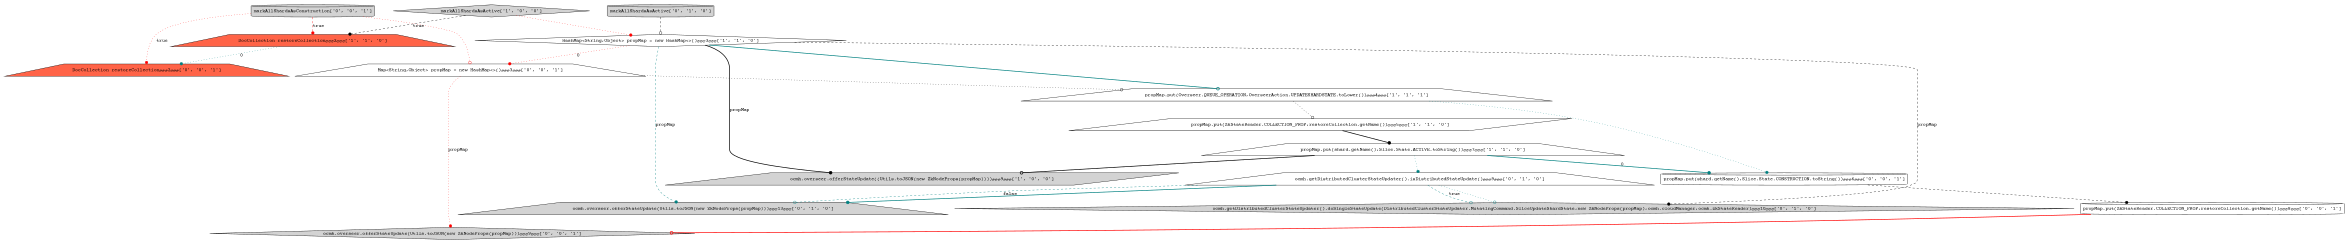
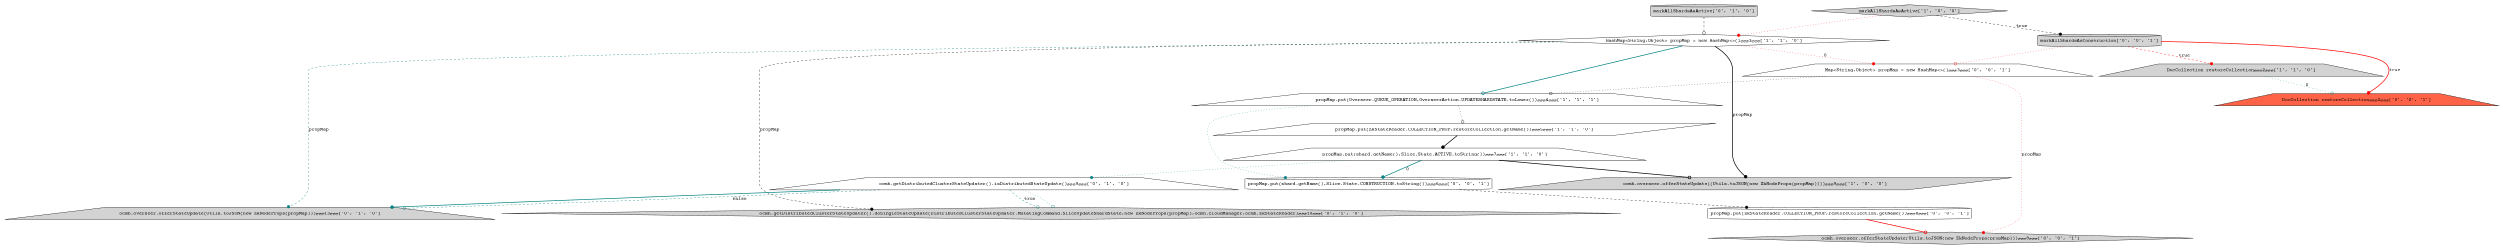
edge "markAllShardsAsConstruction['0', '0', '1']" -> "DocCollection restoreCollection@@@2@@@['0', '0', '1']": style dotted -> bold
edge "markAllShardsAsActive['1', '0', '0']" -> "DocCollection restoreCollection@@@2@@@['1', '1', '0']": now "markAllShardsAsActive['1', '0', '0']" -> "markAllShardsAsConstruction['0', '0', '1']"
node "DocCollection restoreCollection@@@2@@@['1', '1', '0']": fillcolor tomato -> lightgray
edge "DocCollection restoreCollection@@@2@@@['1', '1', '0']" -> "DocCollection restoreCollection@@@2@@@['0', '0', '1']": arrowhead dot -> odot
